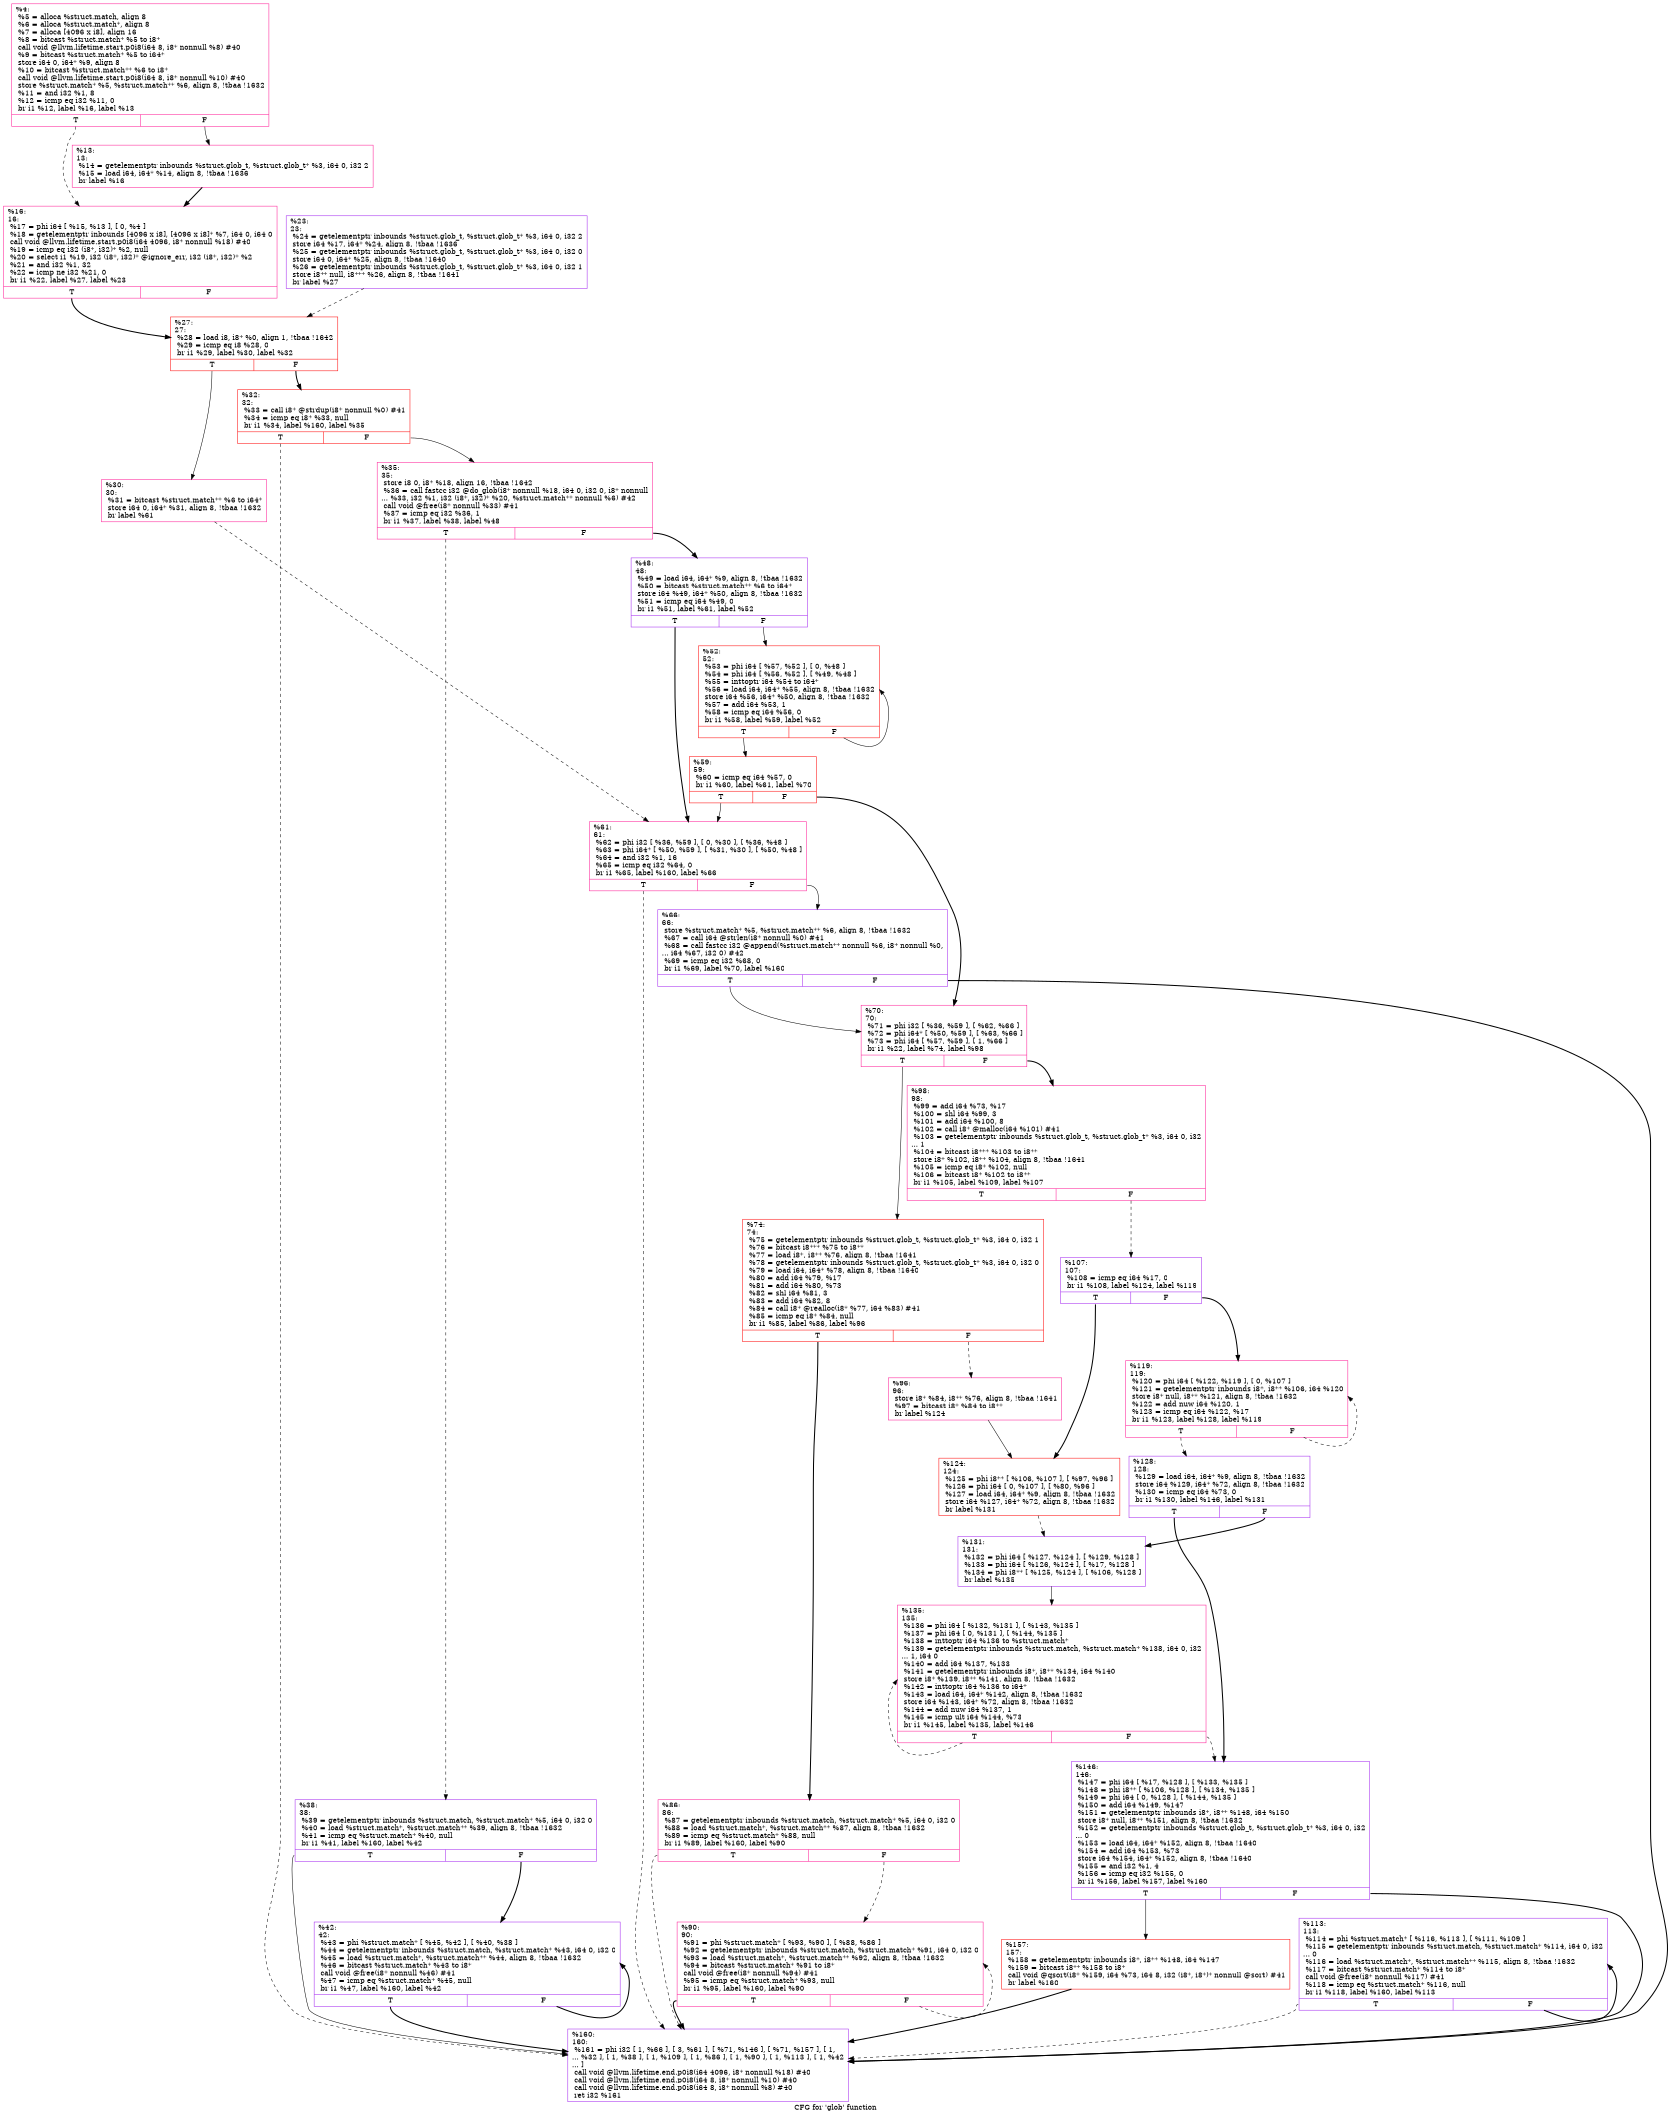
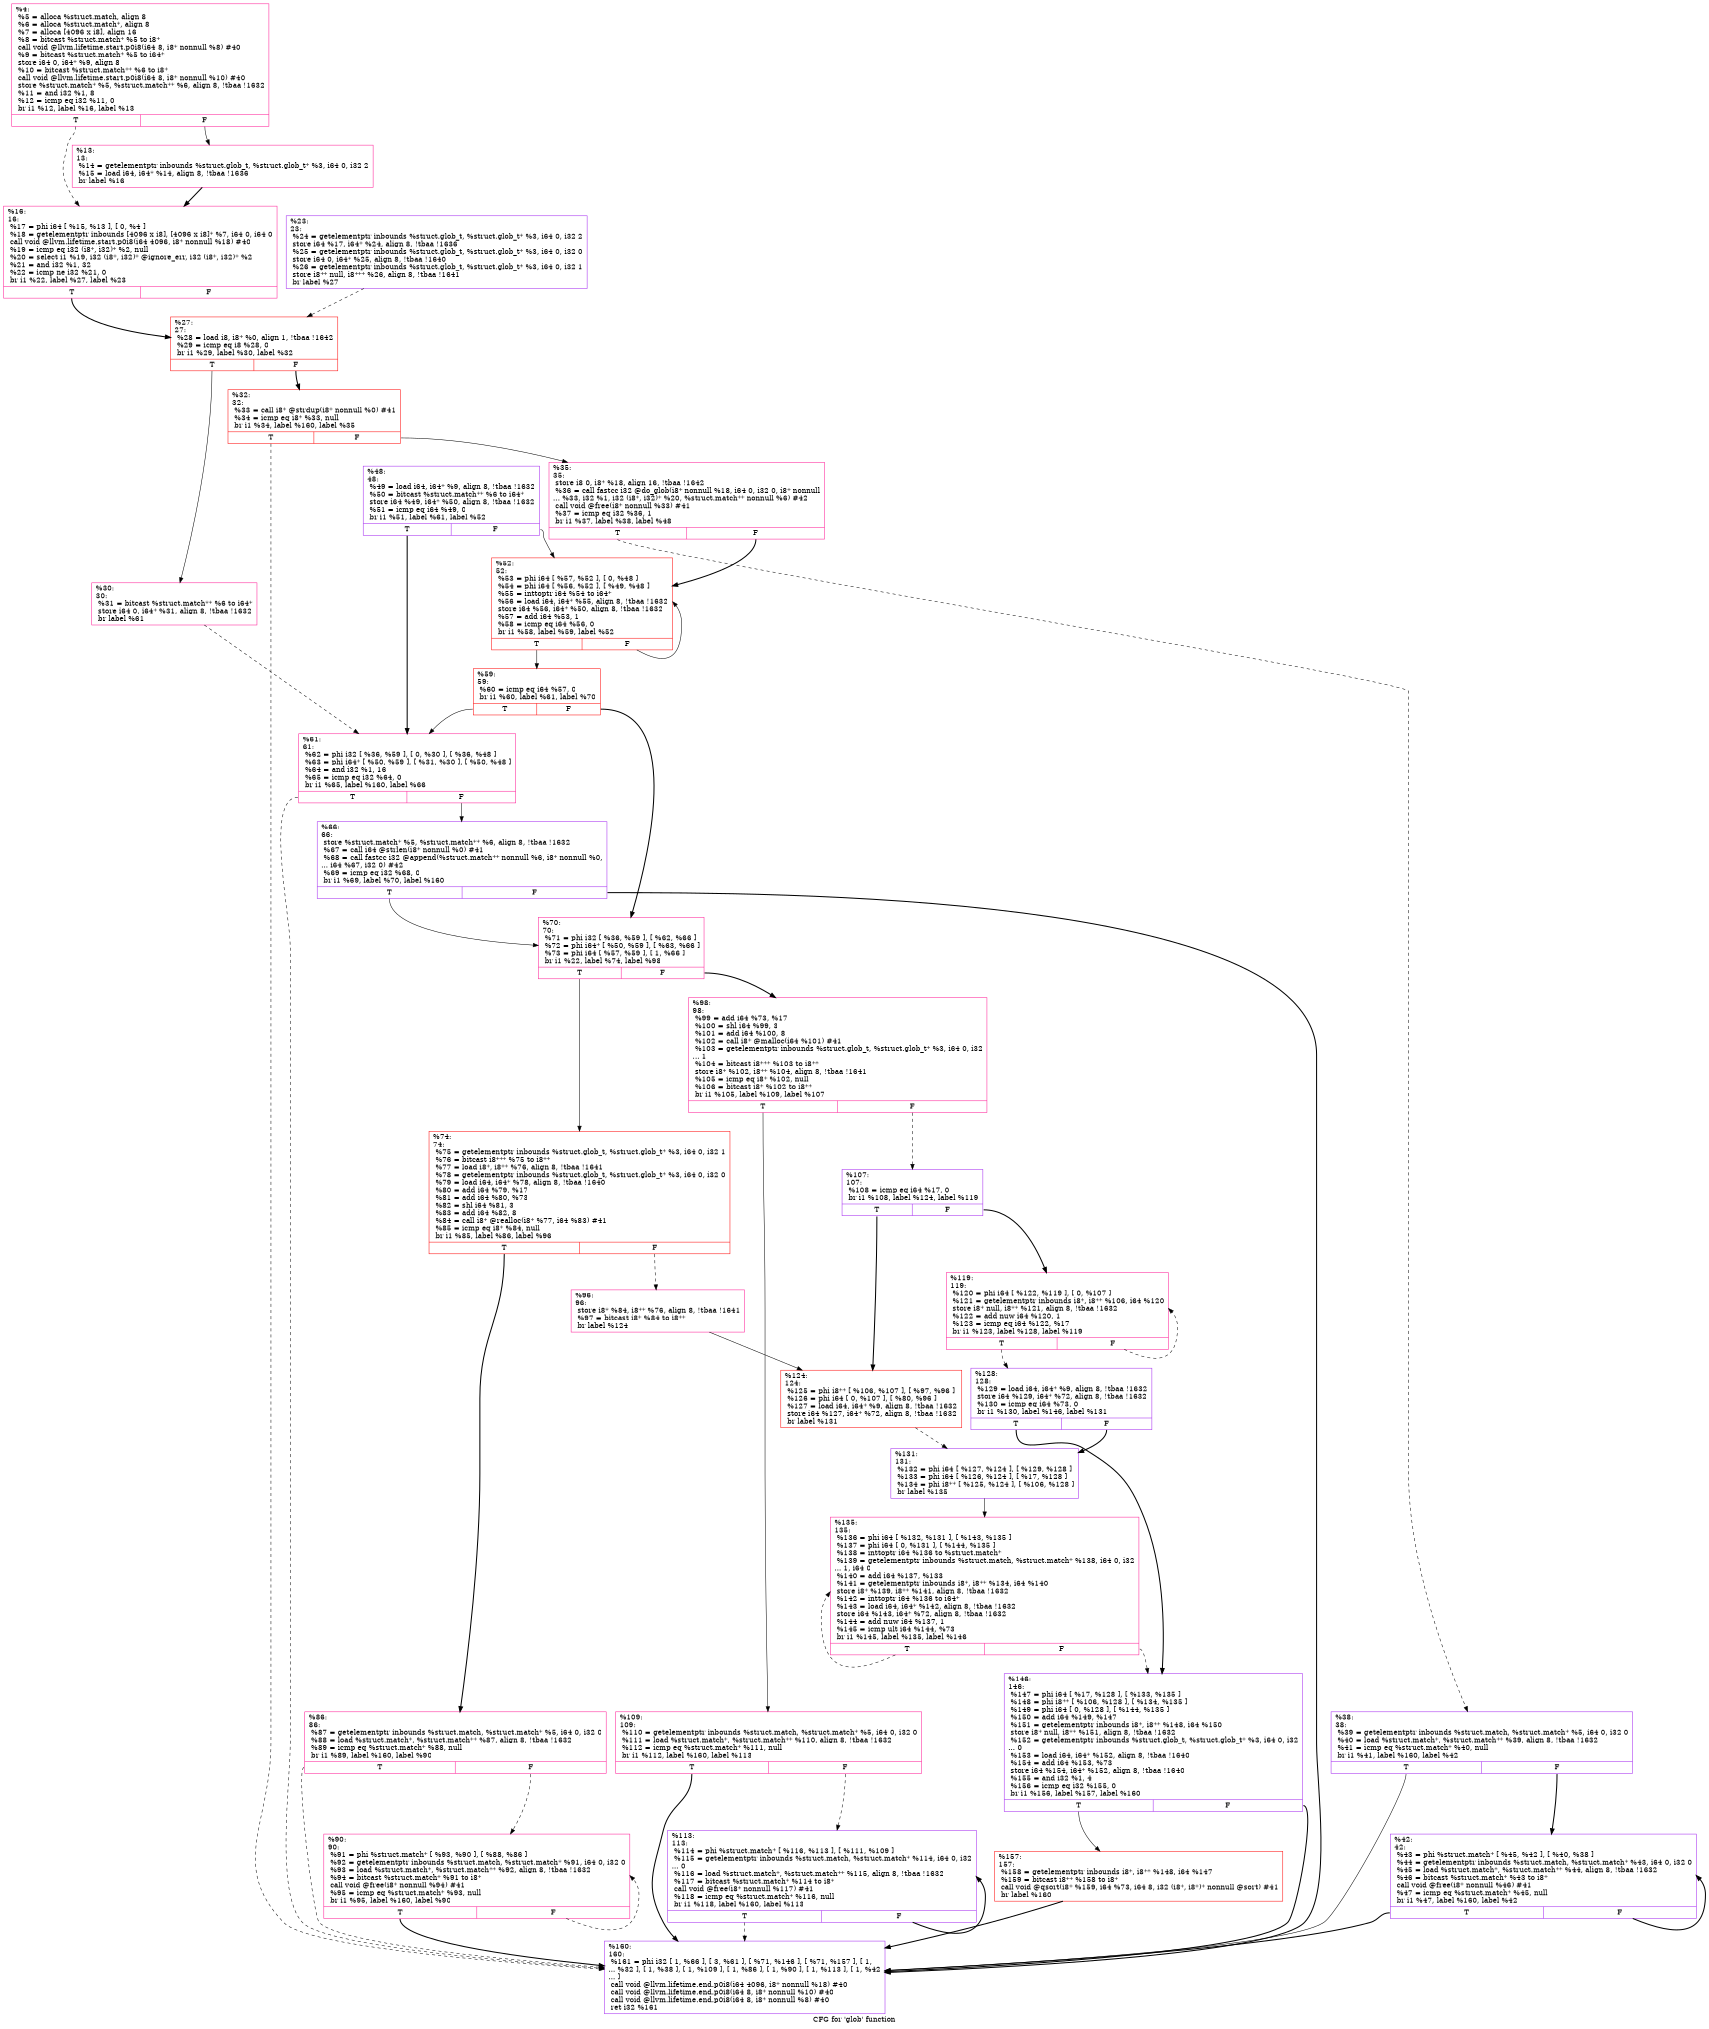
edge "%35:" -> "%48:": now "%35:" -> "%52:"
node "%109:": added
